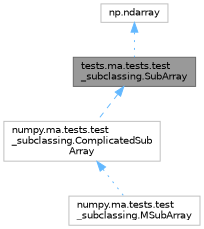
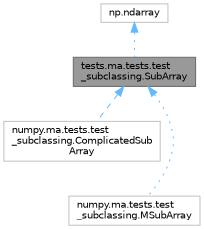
edge "numpy.ma.tests.test _subclassing.MSubArray" -> "numpy.ma.tests.test _subclassing.ComplicatedSub Array": now "numpy.ma.tests.test _subclassing.MSubArray" -> "tests.ma.tests.test _subclassing.SubArray"
